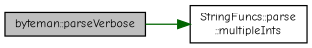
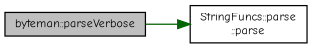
node "StringFuncs::parse ::multipleInts": label "StringFuncs::parse ::multipleInts" -> "StringFuncs::parse ::parse"
